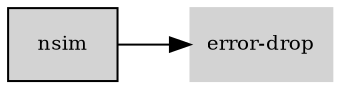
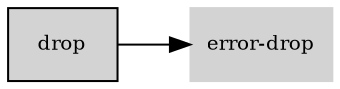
node "nsim": label "nsim" -> "drop"
